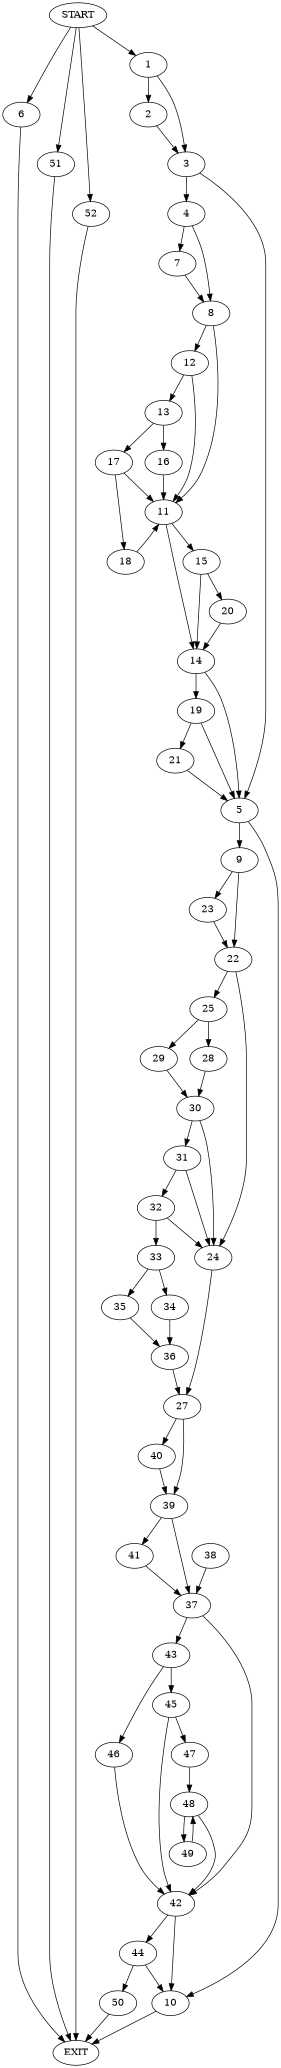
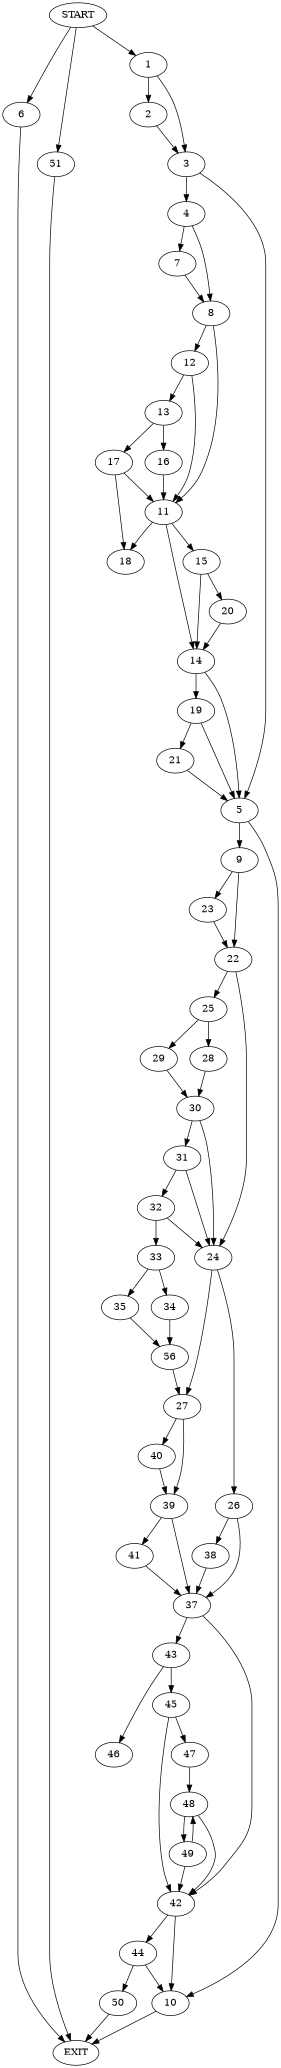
node "52": removed
edge "18" -> "11": reversed
node "36": label "36" -> "56"
node "26": added
edge "46" -> "42": now "49" -> "42"
